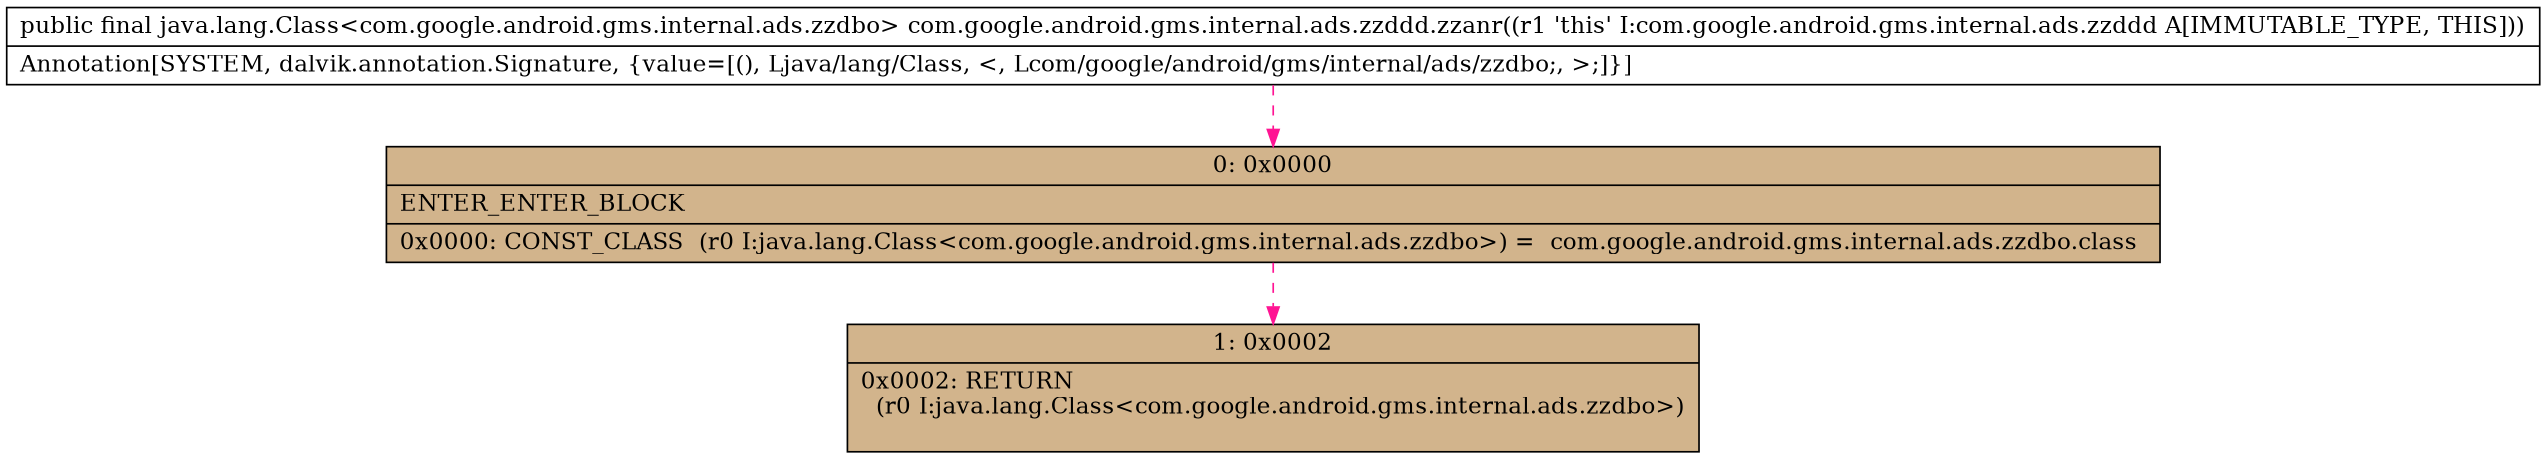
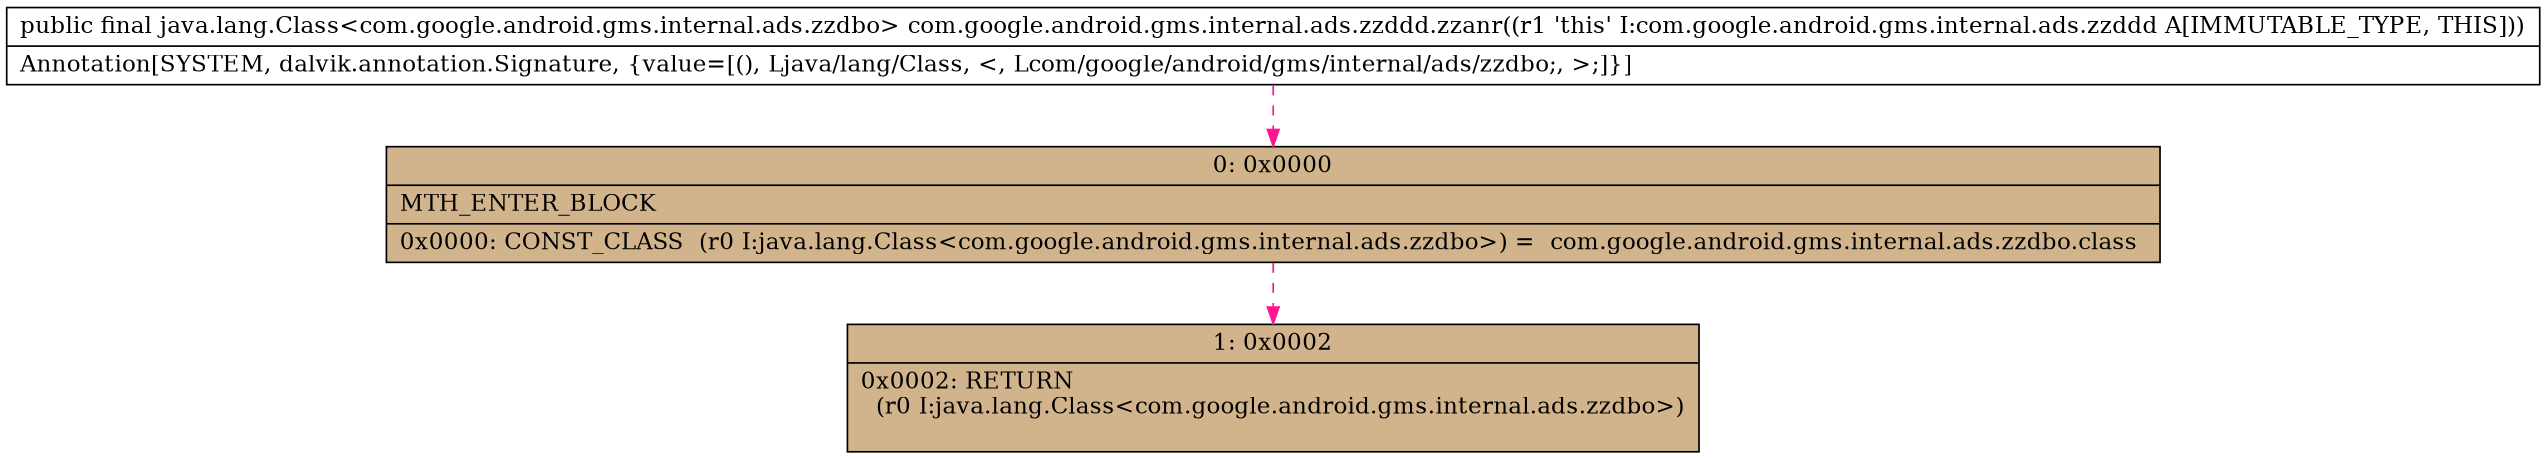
node "0: 0x0000": text "ENTER_ENTER_BLOCK" -> "MTH_ENTER_BLOCK"
